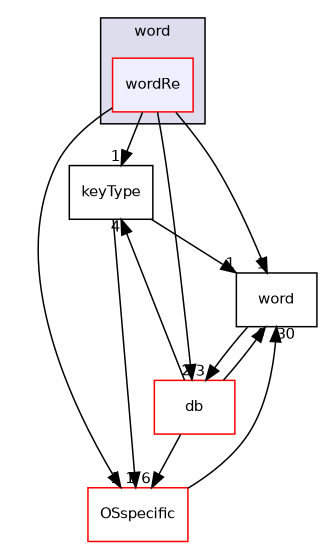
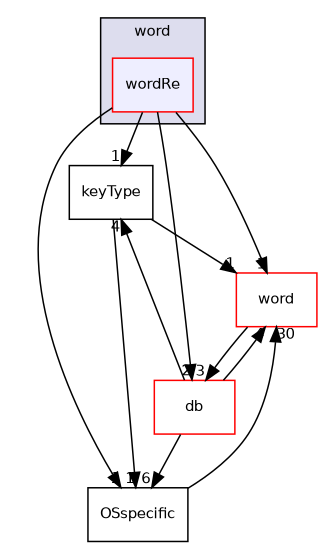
node "word": color black -> red
node "OSspecific": color red -> black
